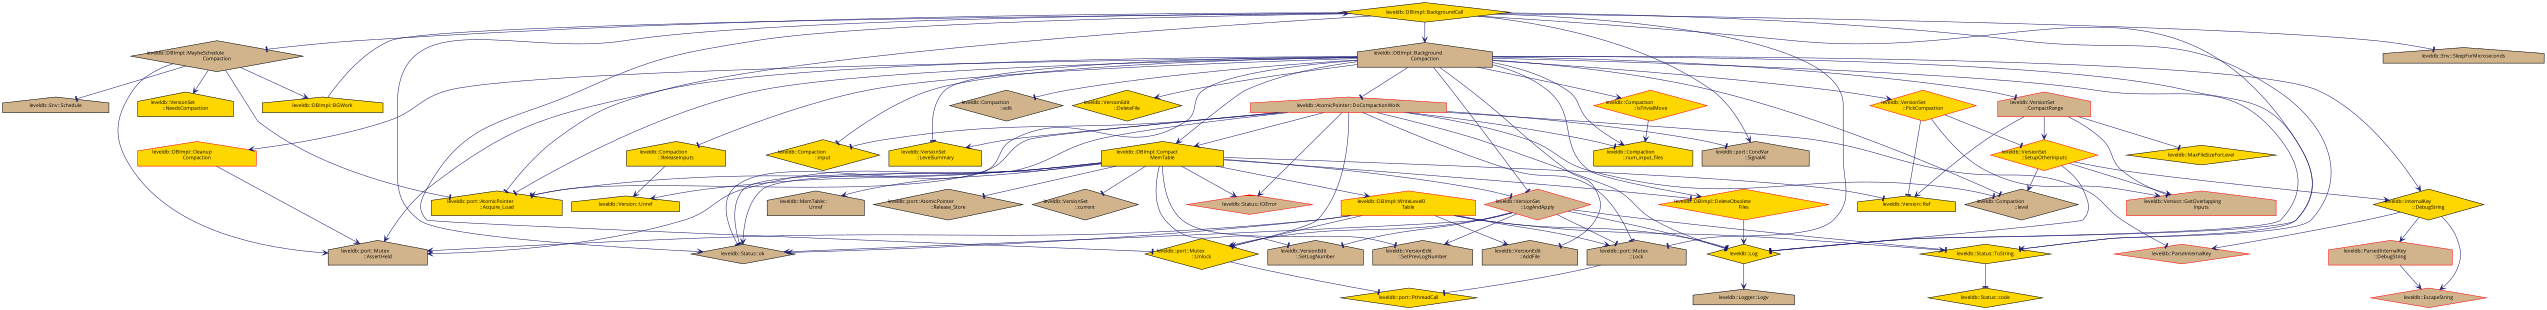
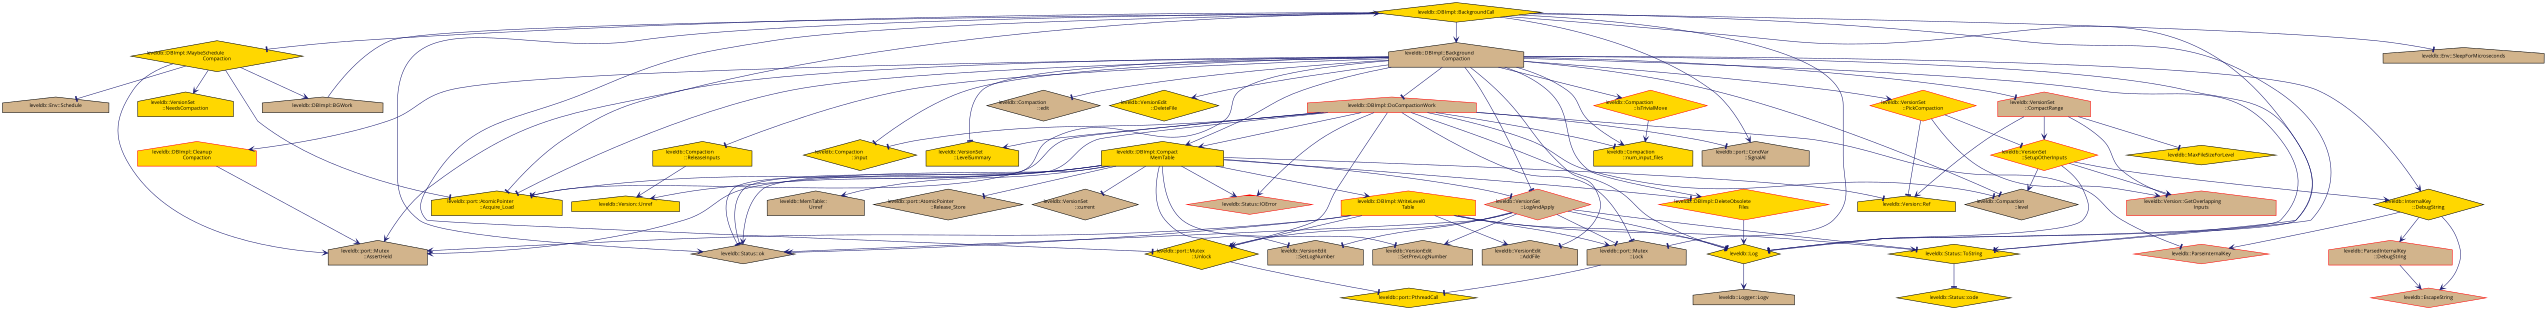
node "leveldb::DBImpl::MaybeSchedule Compaction": fillcolor tan -> gold
node "leveldb::DBImpl::BGWork": fillcolor gold -> tan
node "leveldb::AtomicPointer::DoCompactionWork": label "leveldb::AtomicPointer::DoCompactionWork" -> "leveldb::DBImpl::DoCompactionWork"
